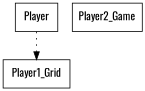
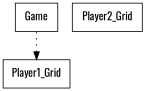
node "Player": label "Player" -> "Game"
node "Player2_Game": label "Player2_Game" -> "Player2_Grid"
